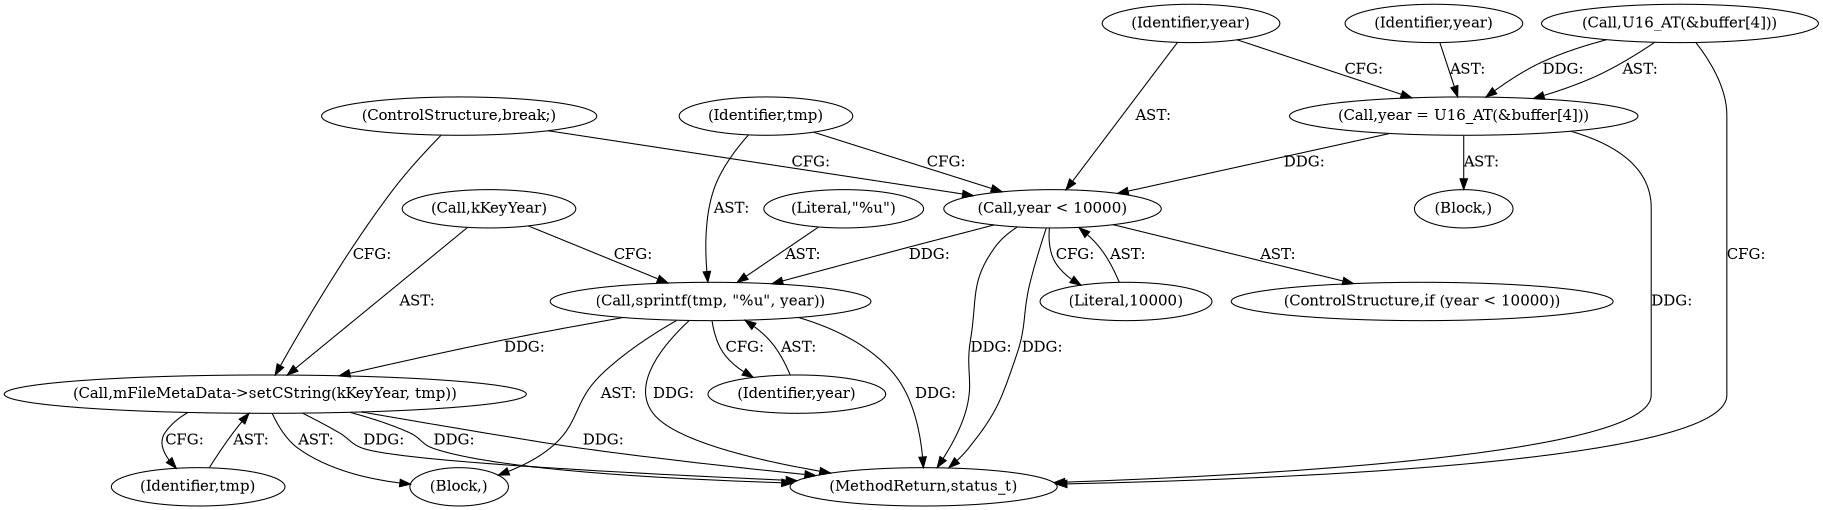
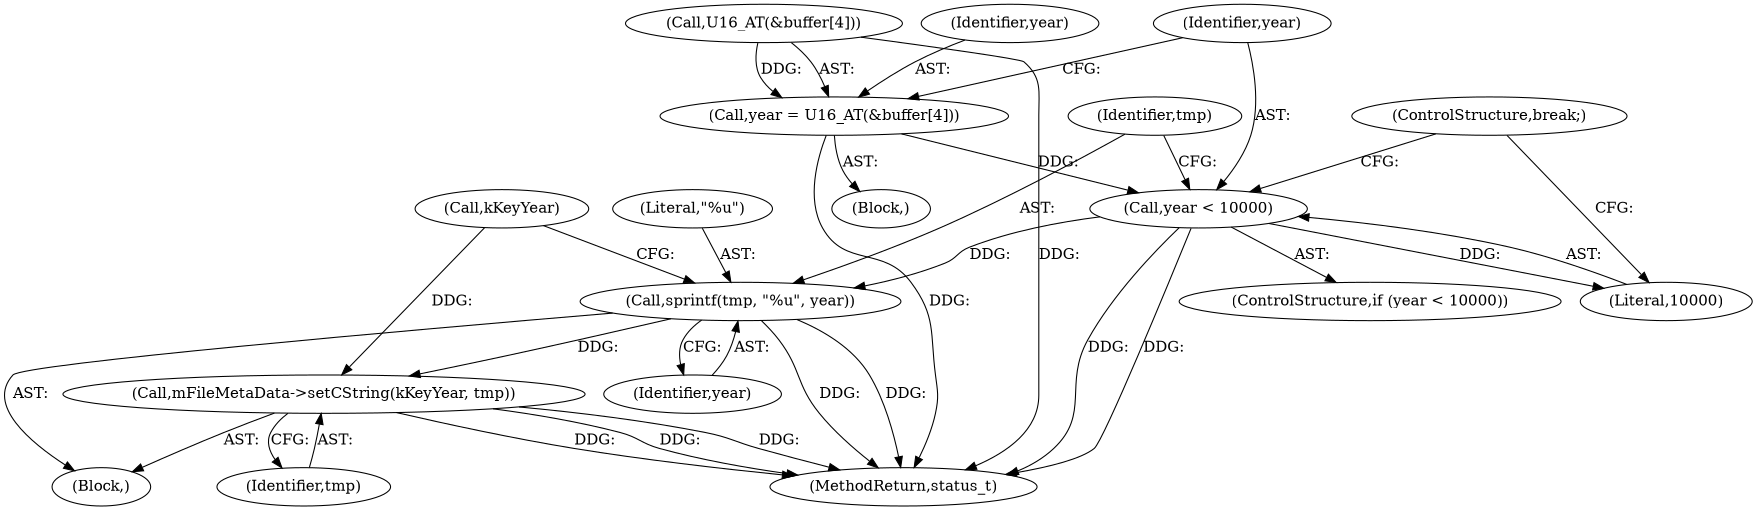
edge "(ControlStructure,break;)" -> "(Call,mFileMetaData->setCString(kKeyYear, tmp))": now "(ControlStructure,break;)" -> "(Literal,10000)"
edge "(Call,year < 10000)" -> "(Literal,10000)": label "CFG: " -> "DDG: "
edge "(Call,U16_AT(&buffer[4]))" -> "(MethodReturn,status_t)": label "CFG: " -> "DDG: "
edge "(Call,kKeyYear)" -> "(Call,mFileMetaData->setCString(kKeyYear, tmp))": label "AST: " -> "DDG: "
